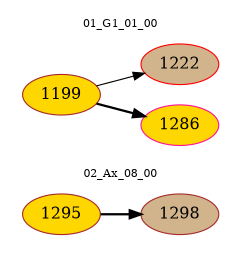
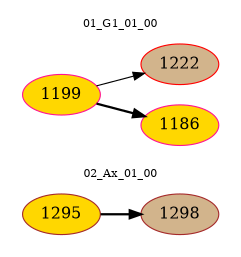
node "1199": color brown -> deeppink
node "1286": label "1286" -> "1186"
cluster "02_Ax_08_00": label "02_Ax_08_00" -> "02_Ax_01_00"
